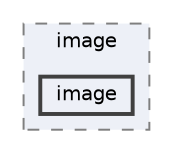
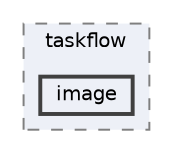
cluster "image": label "image" -> "taskflow"
